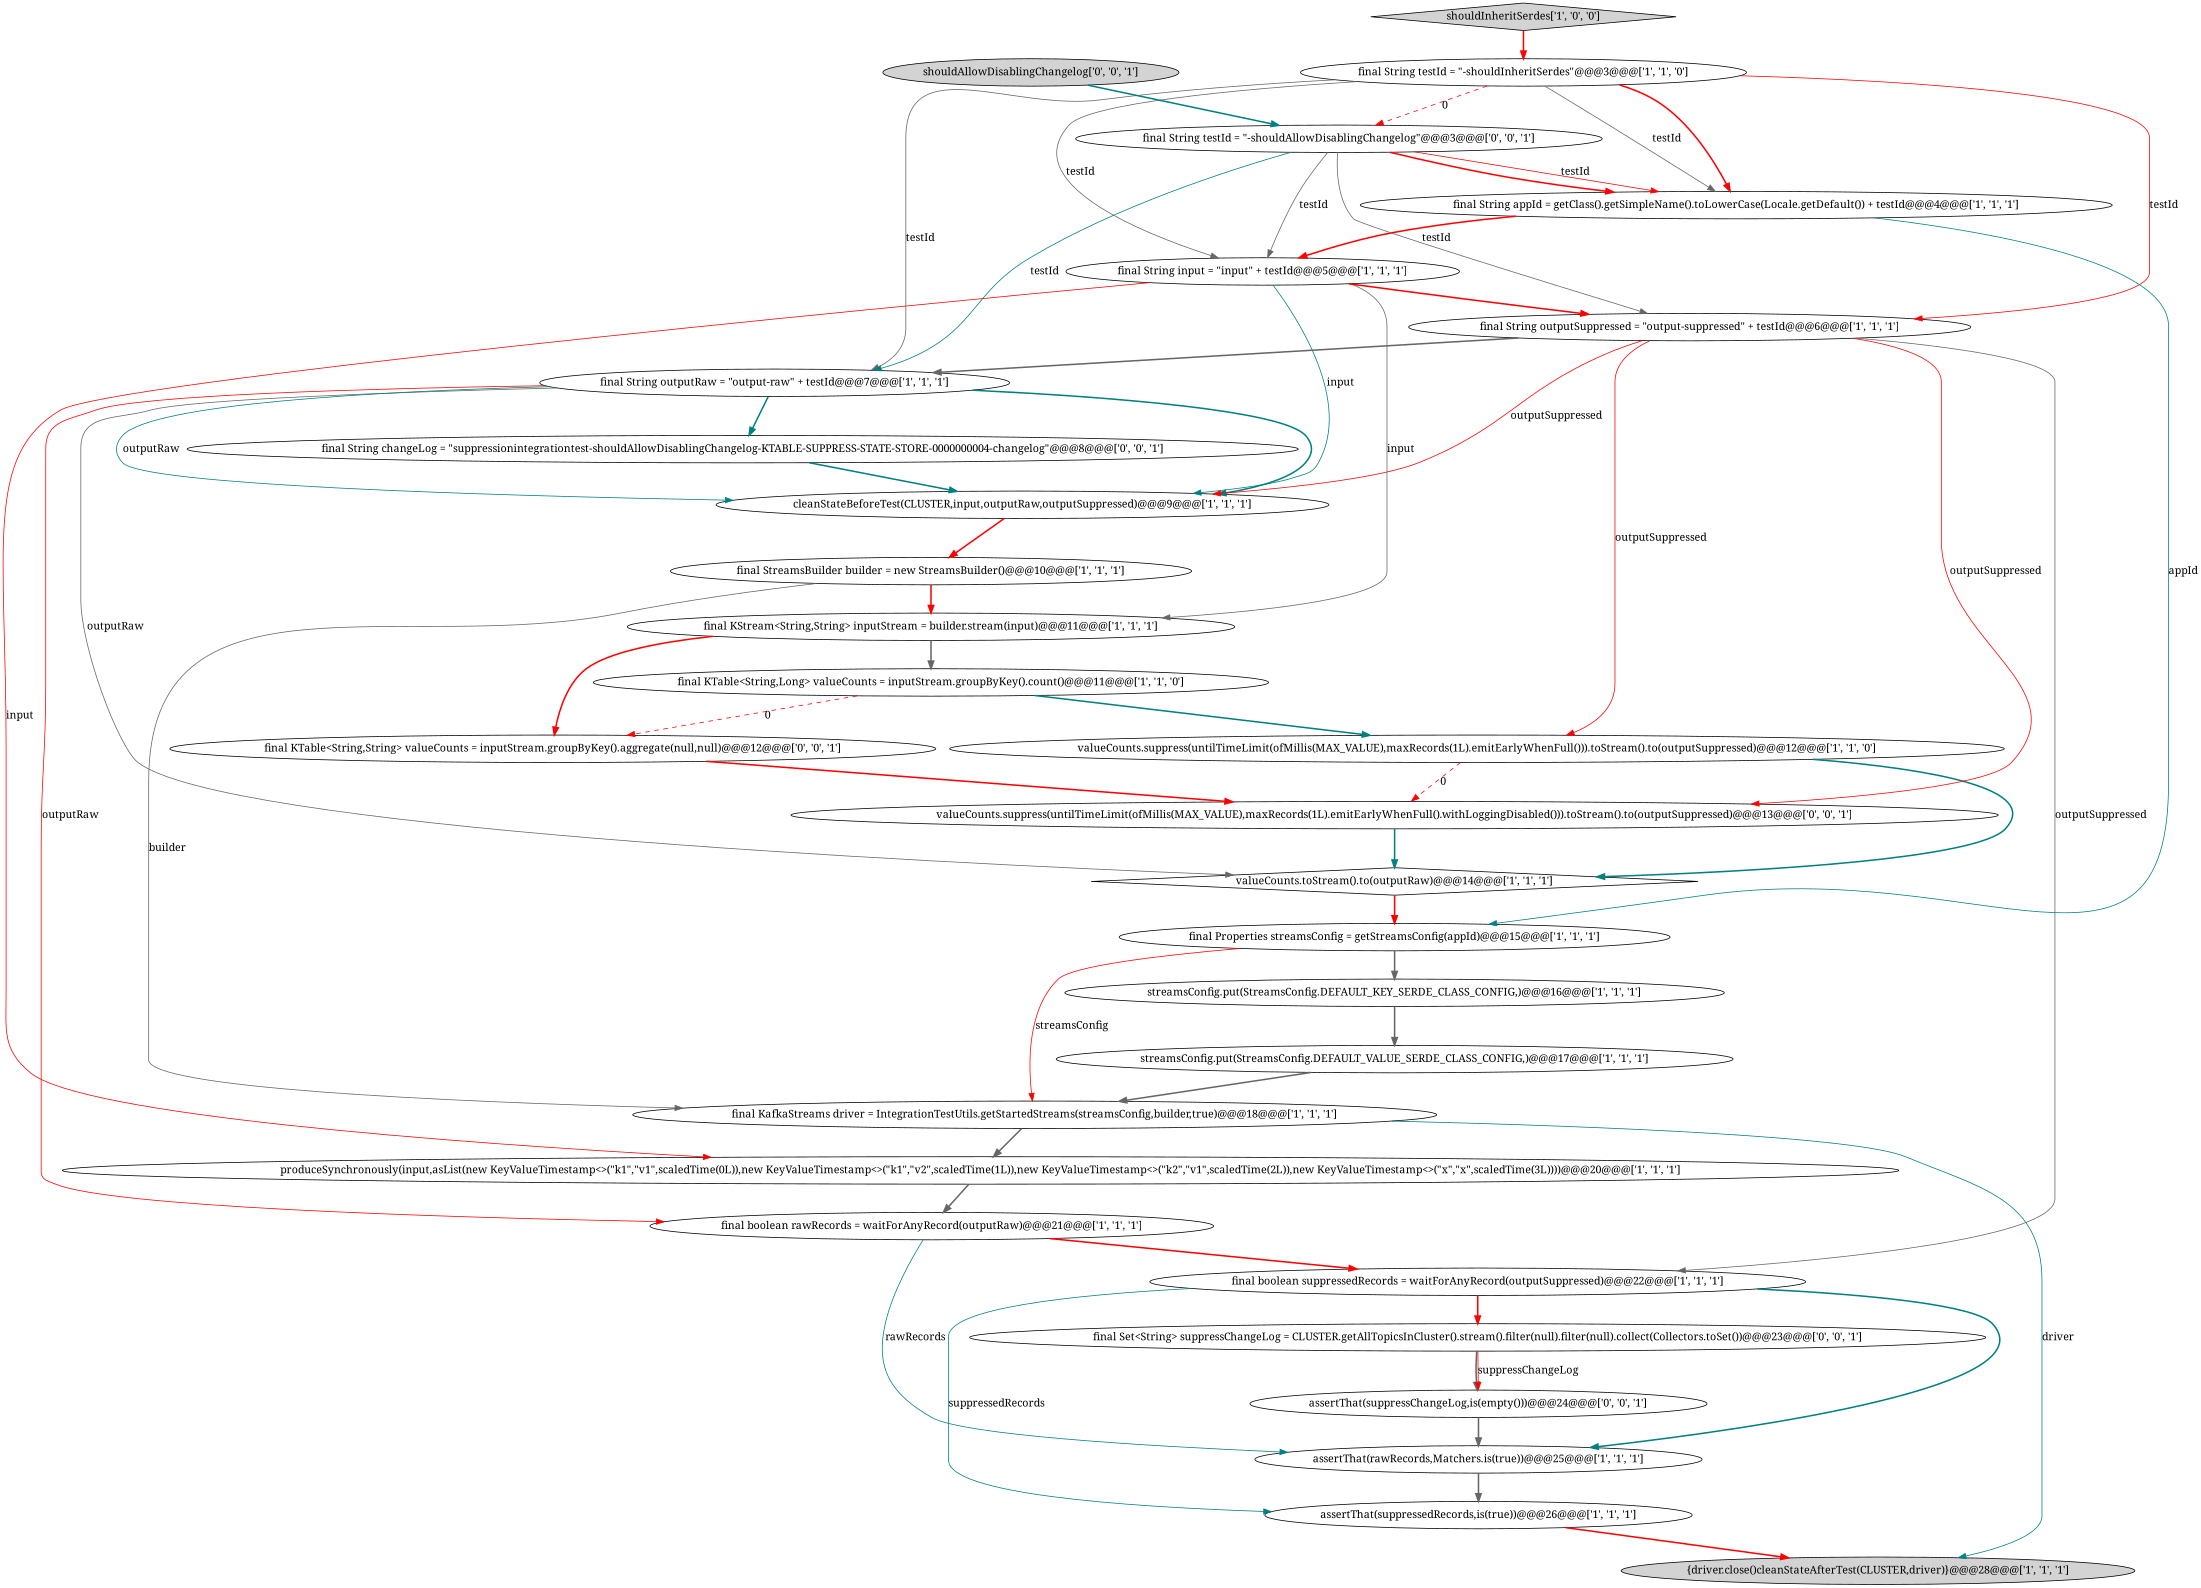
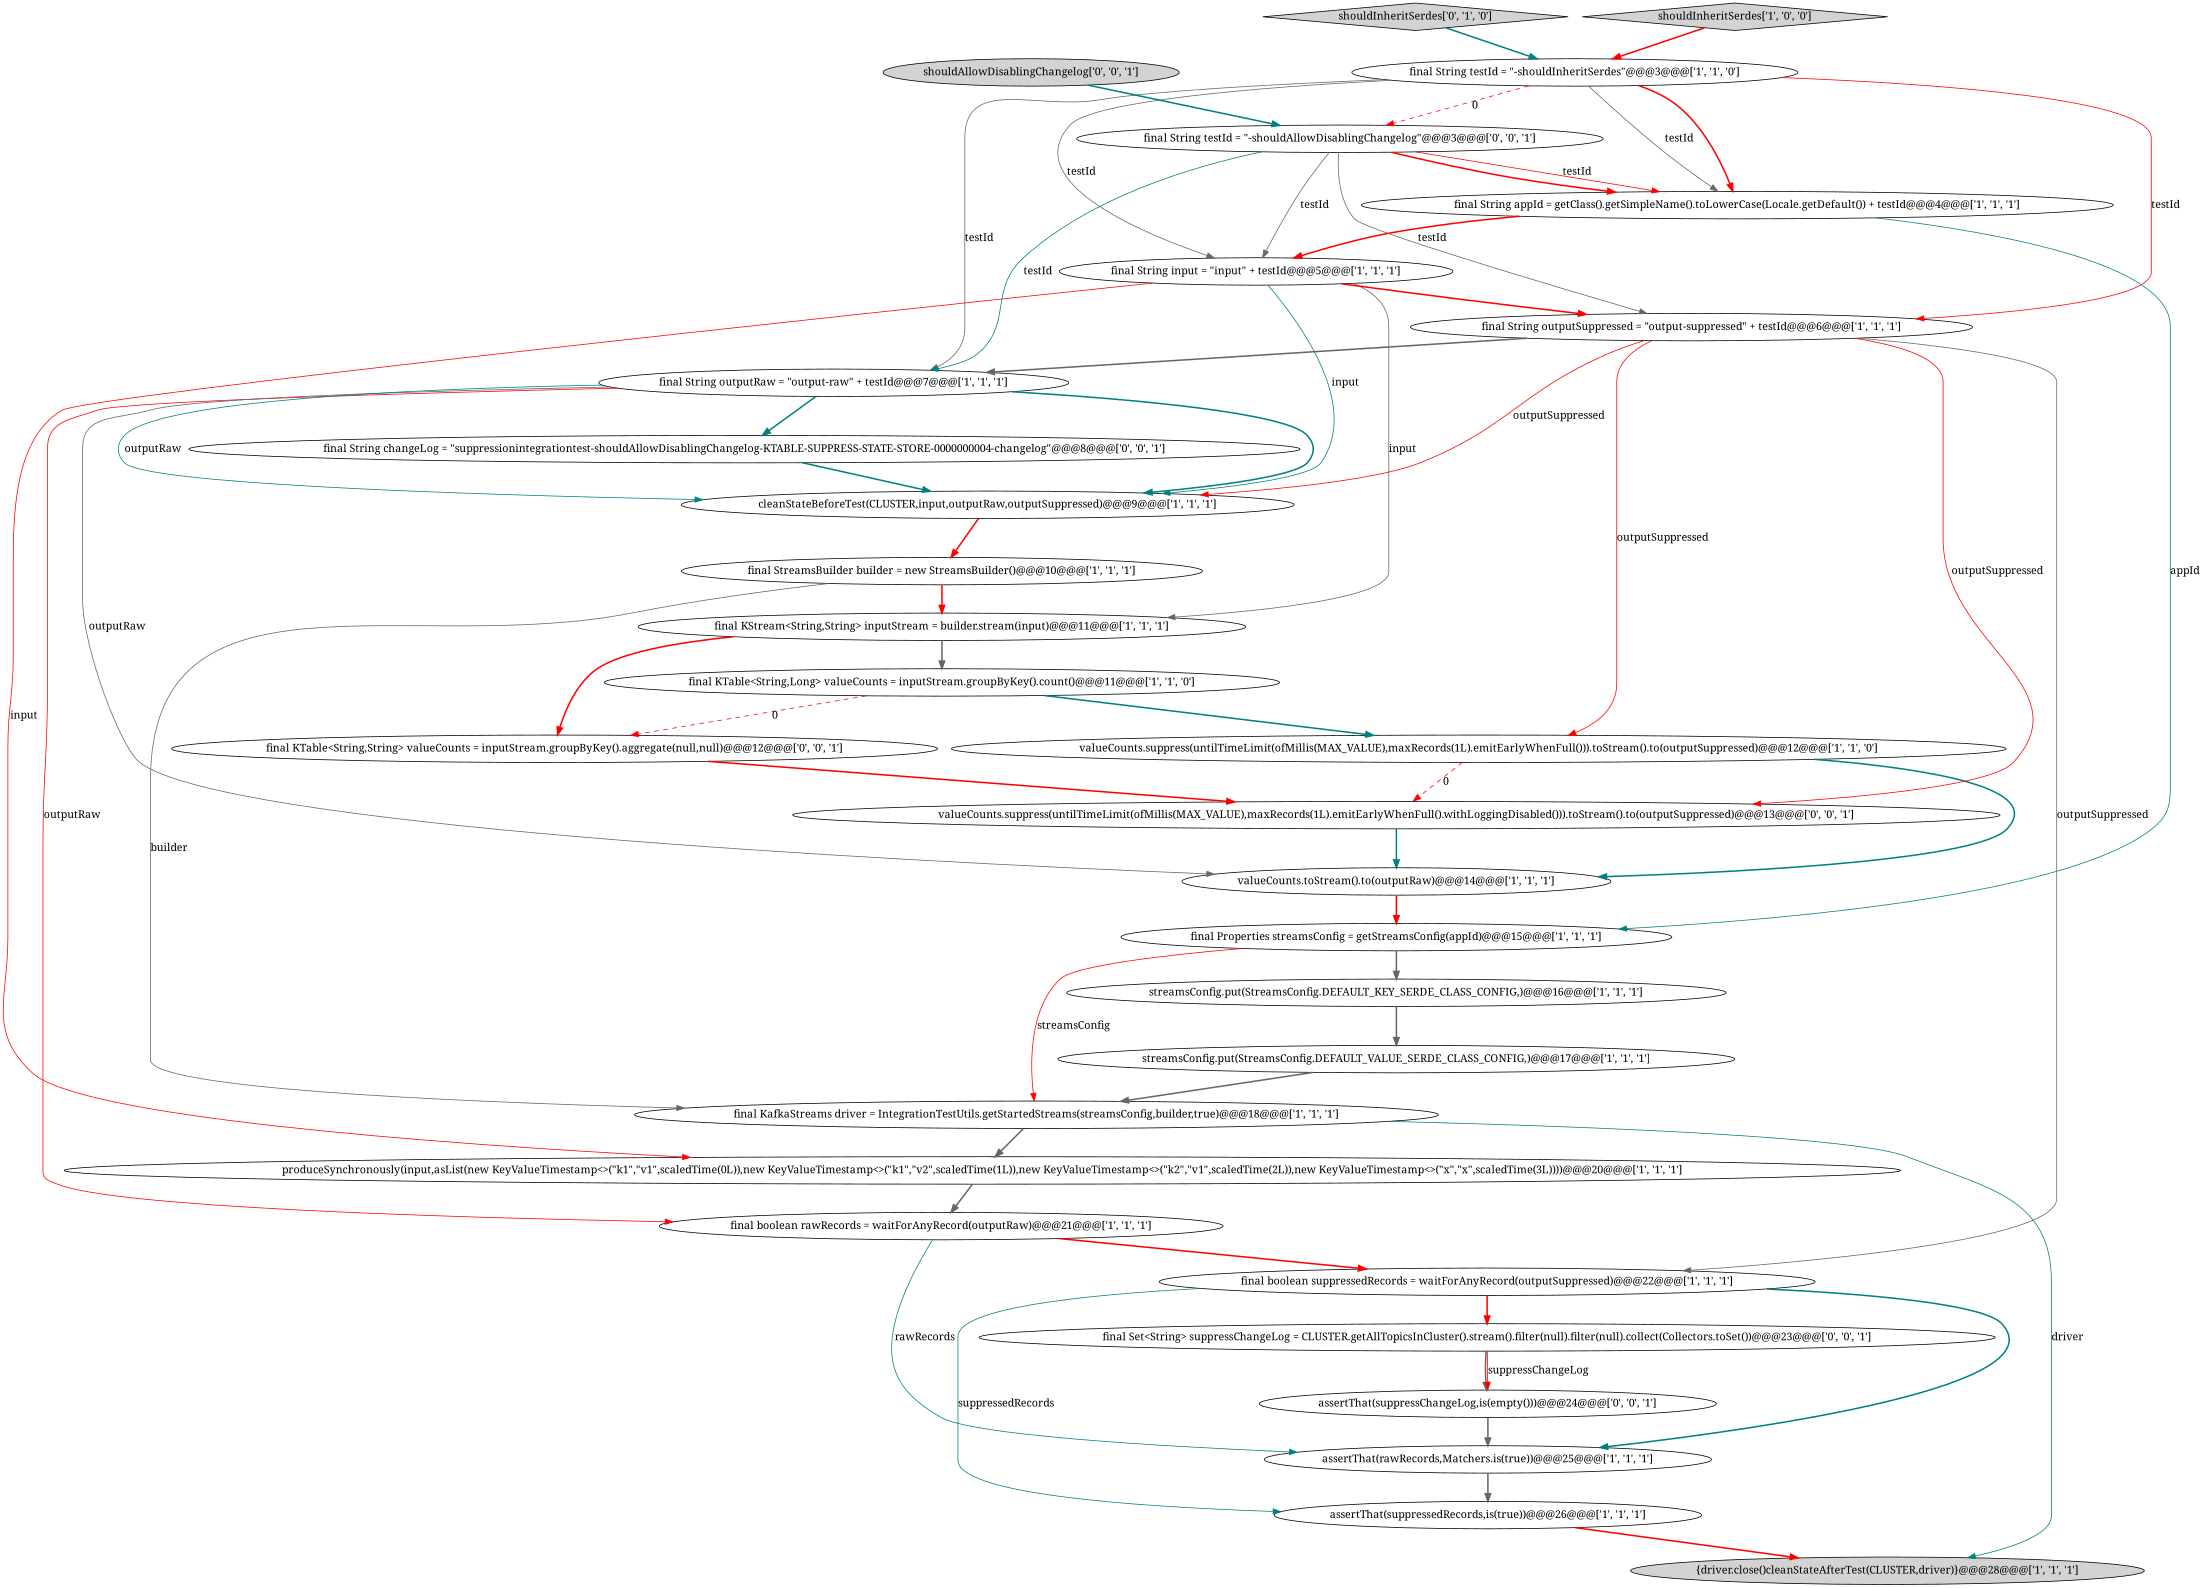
node "shouldInheritSerdes['0', '1', '0']": added
node "valueCounts.toStream().to(outputRaw)@@@14@@@['1', '1', '1']": shape diamond -> ellipse
